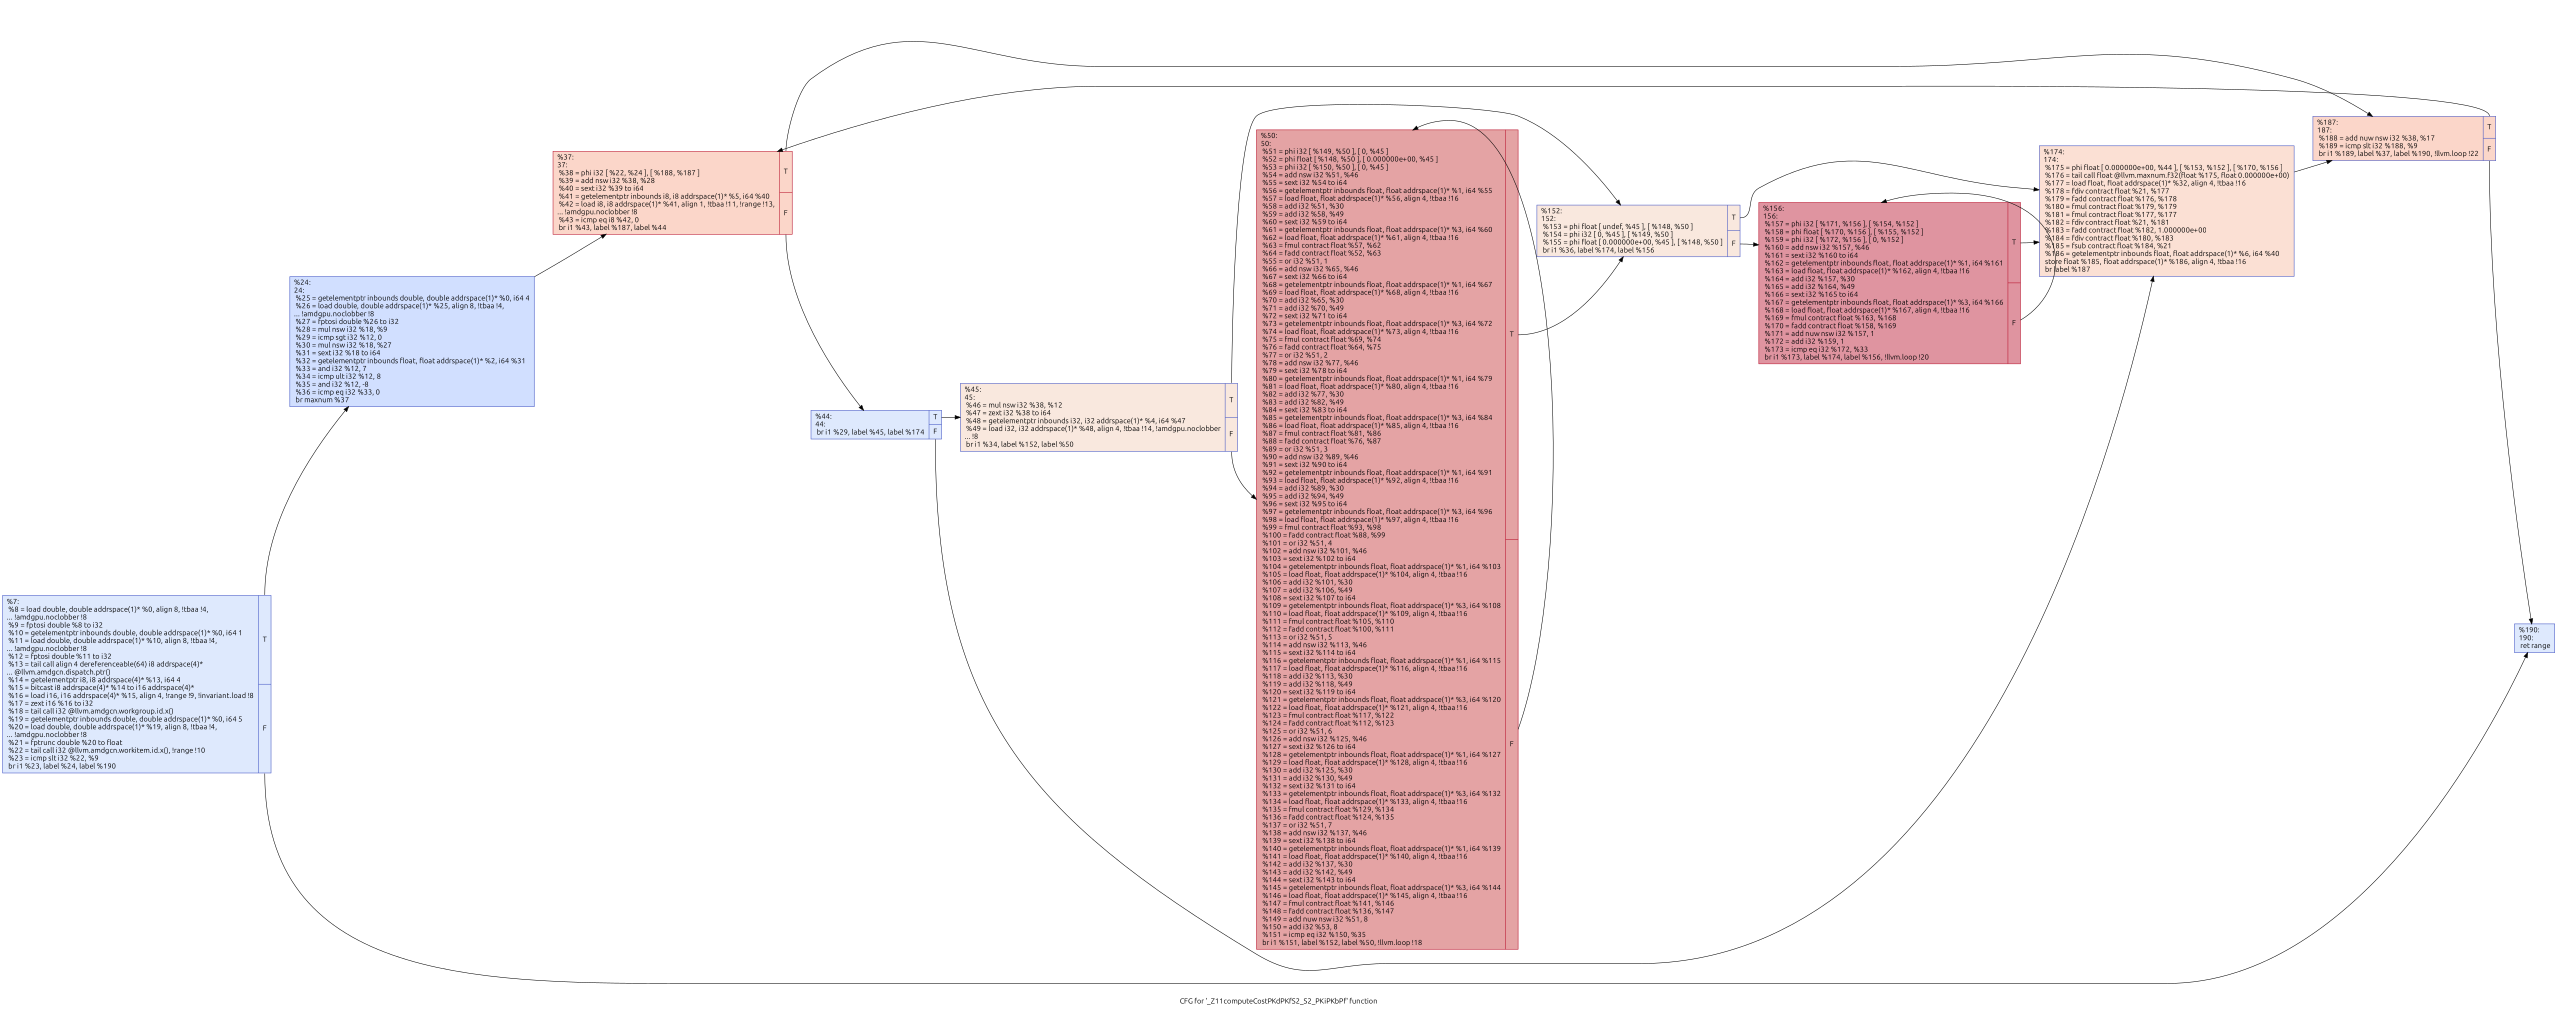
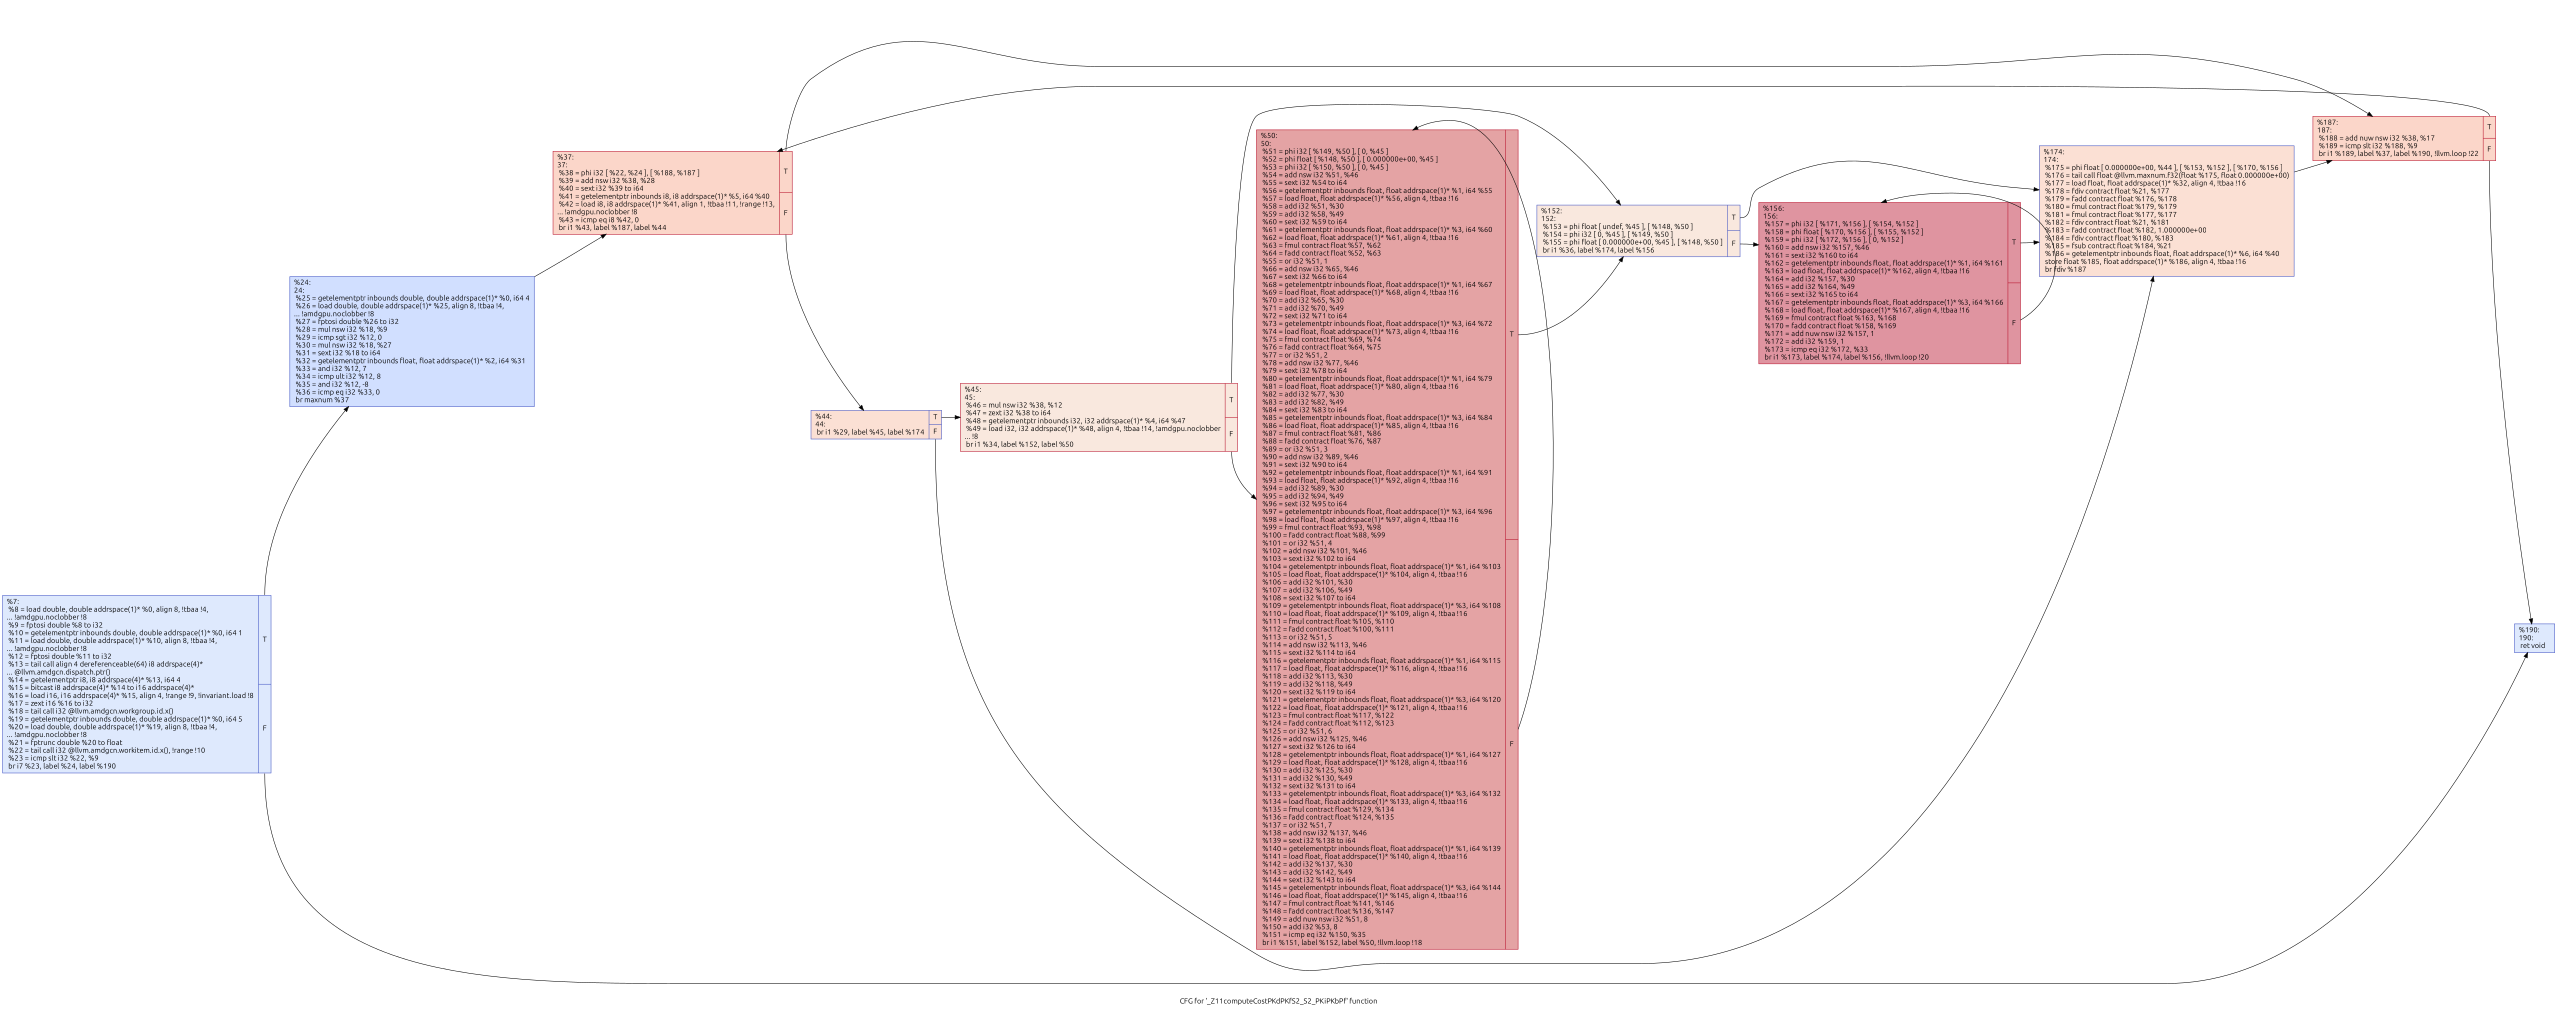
node "%187:": color #3d50c3ff -> #b70d28ff
node "%174:": text "br label %187" -> "br fdiv %187"
node "%45:": color #3d50c3ff -> #b70d28ff
node "%44:": fillcolor #b5cdfa70 -> #f7b99e70
node "%190:": text "ret range" -> "ret void"
node "%7:": text "br i1 %23, label %24, label %190" -> "br i7 %23, label %24, label %190"
